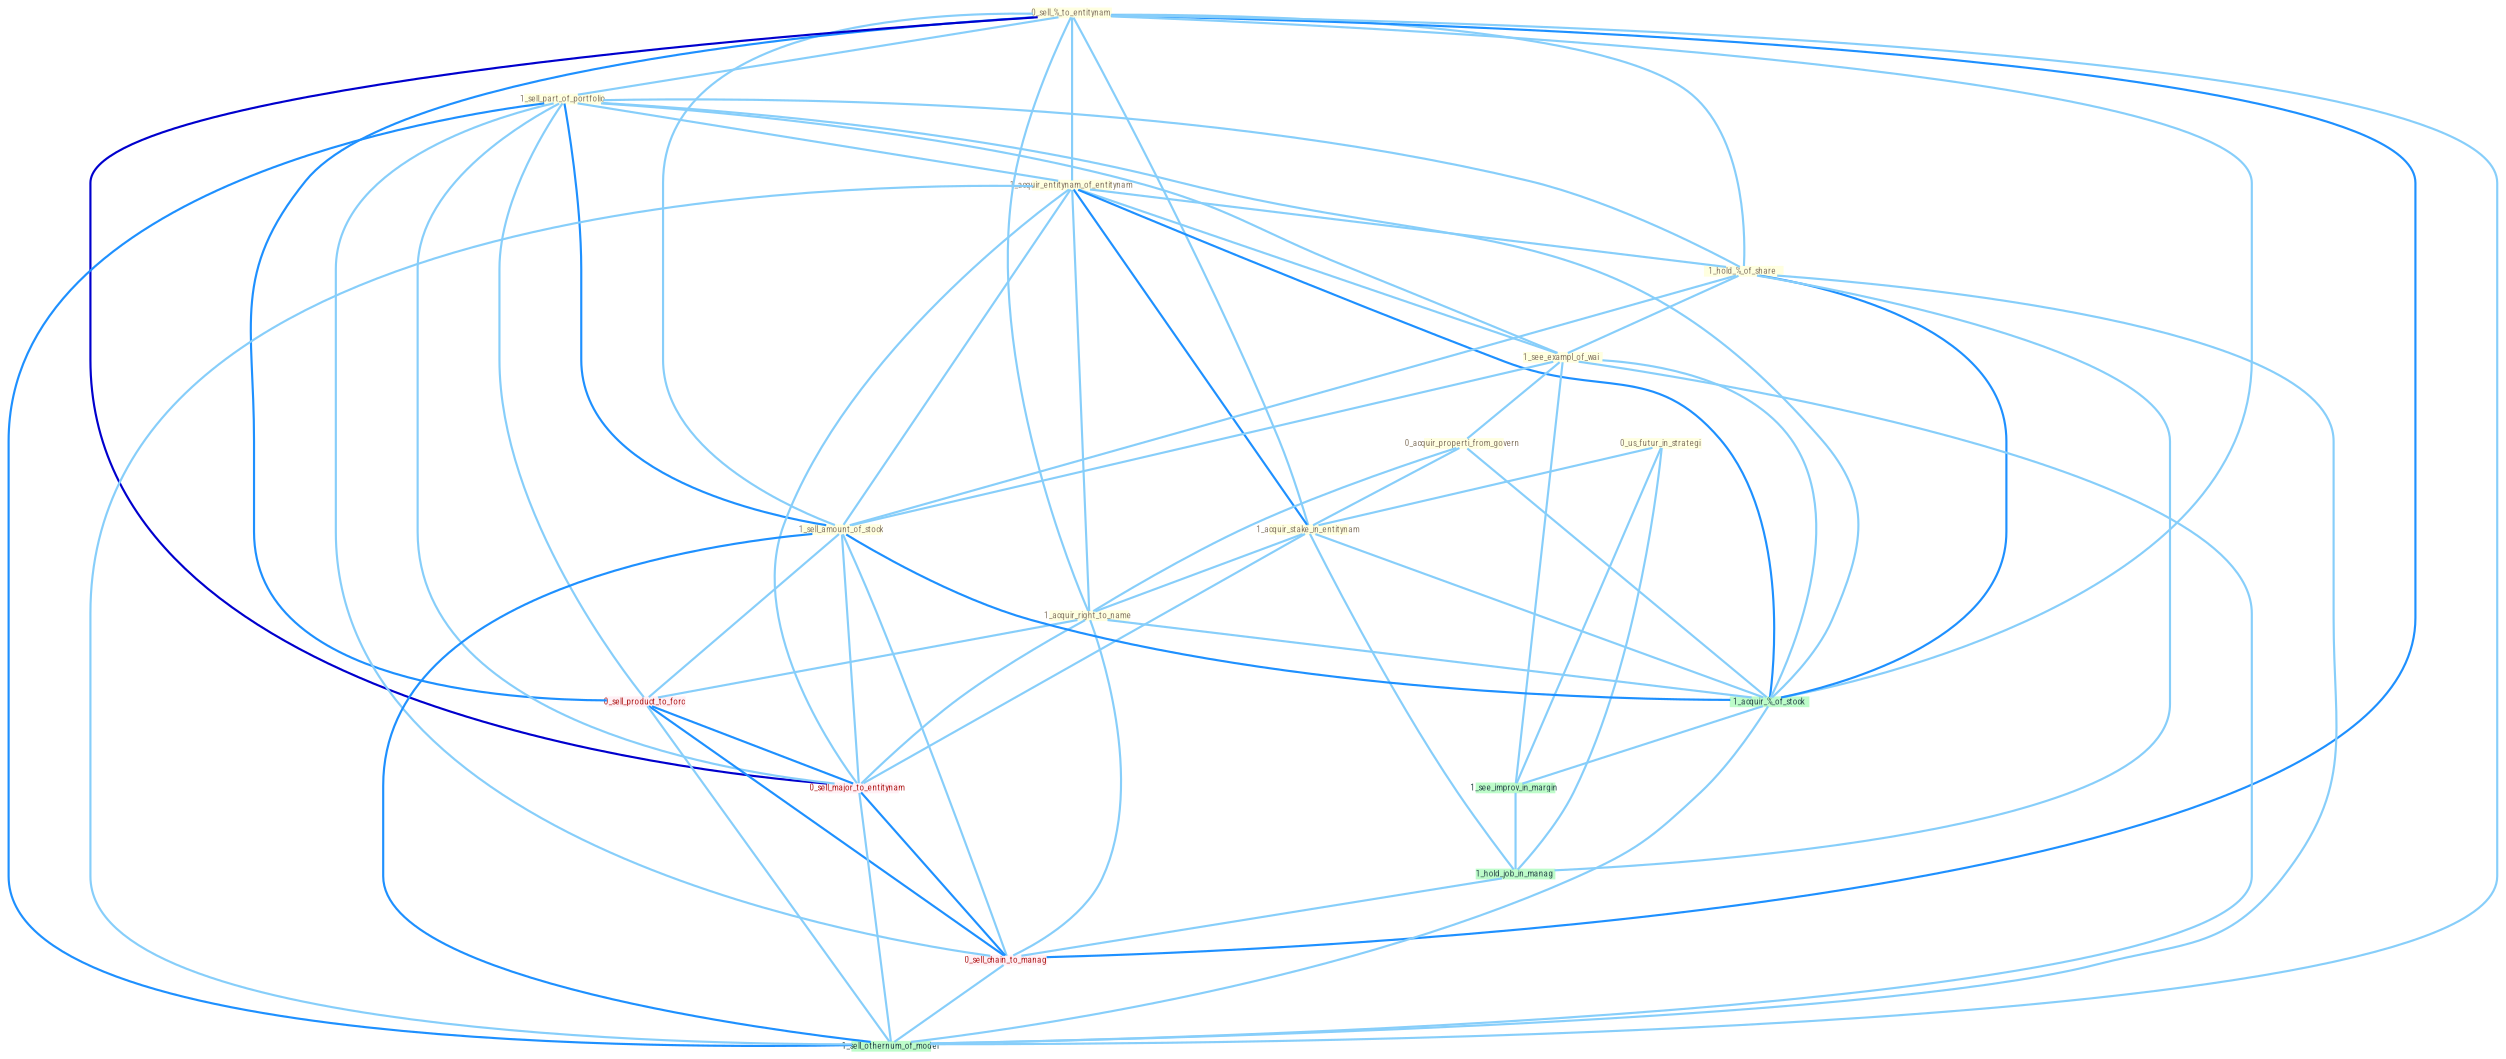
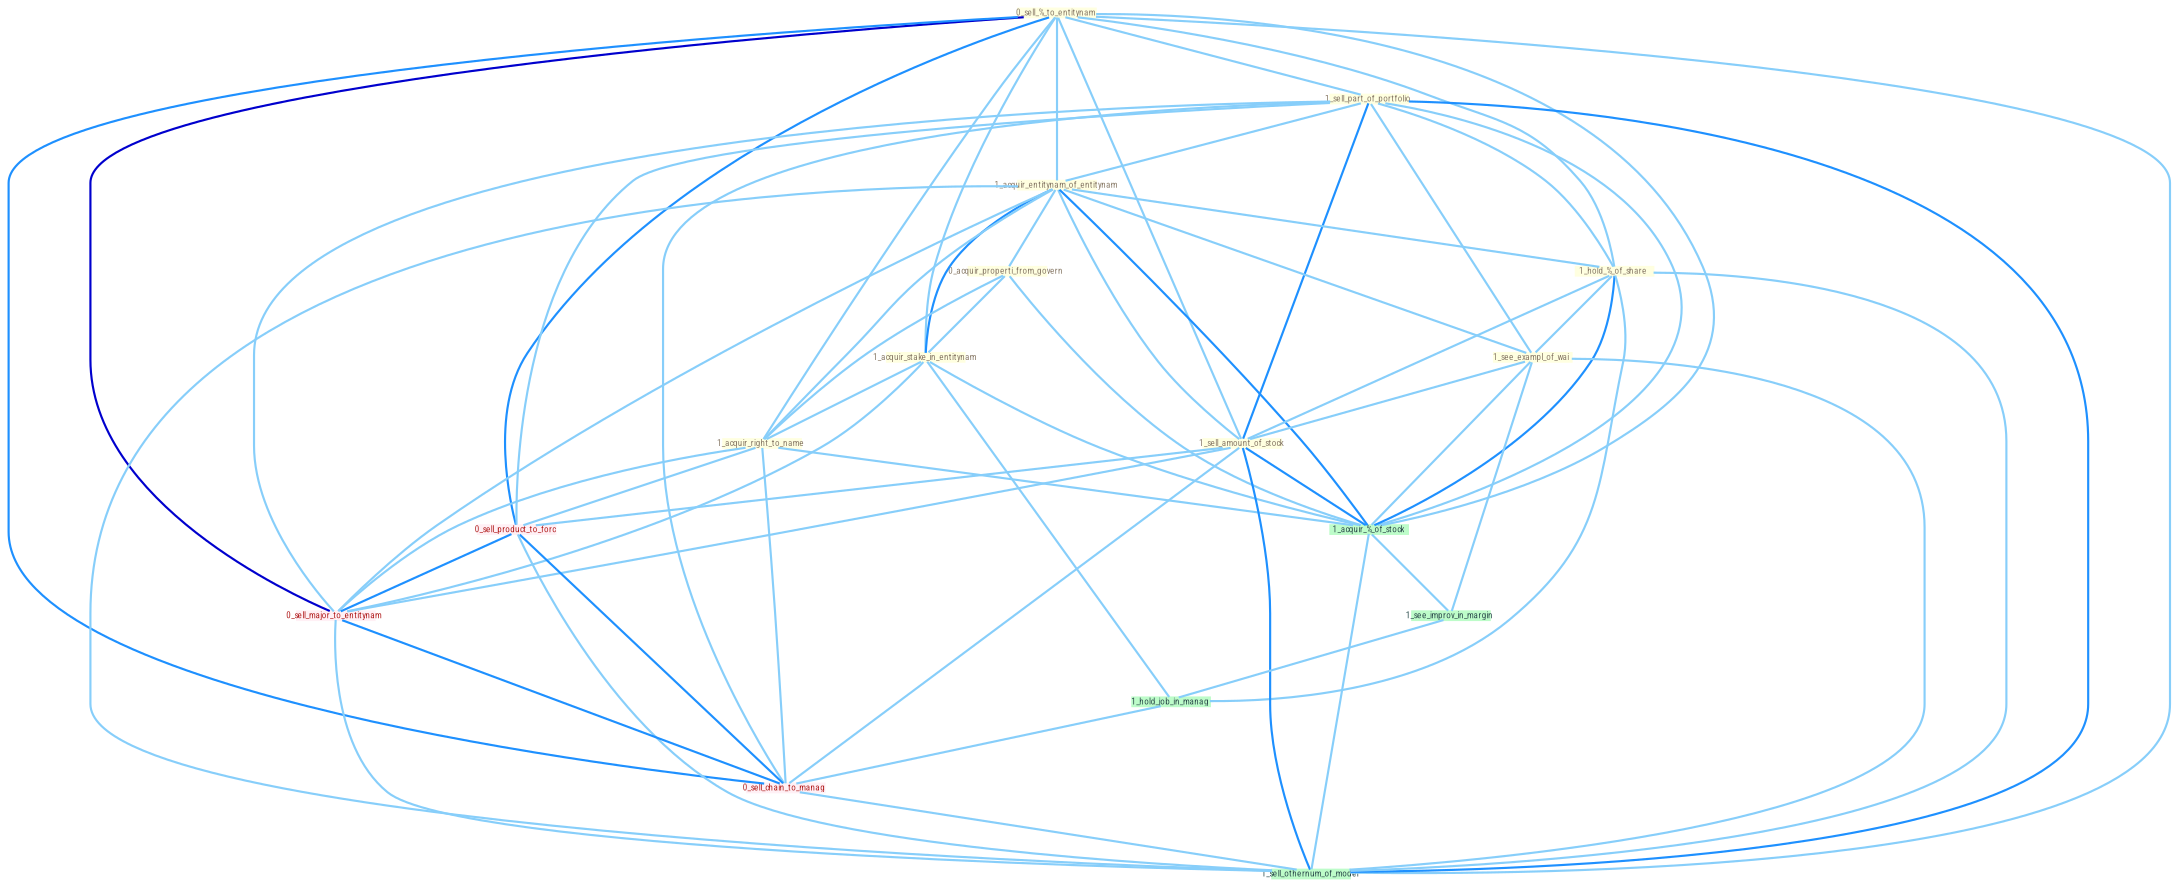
edge "1_see_exampl_of_wai" -- "0_acquir_properti_from_govern": now "1_acquir_entitynam_of_entitynam" -- "0_acquir_properti_from_govern"
node "0_us_futur_in_strategi": removed
